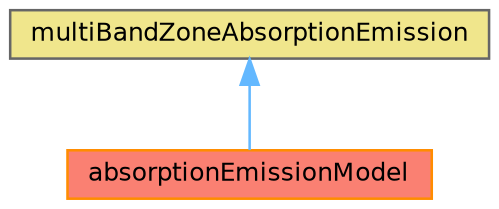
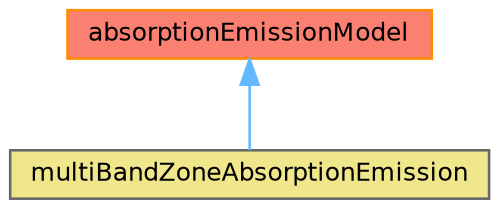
edge "absorptionEmissionModel" -> "multiBandZoneAbsorptionEmission": reversed
